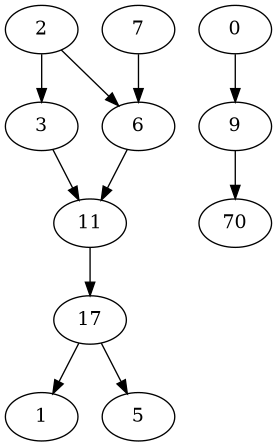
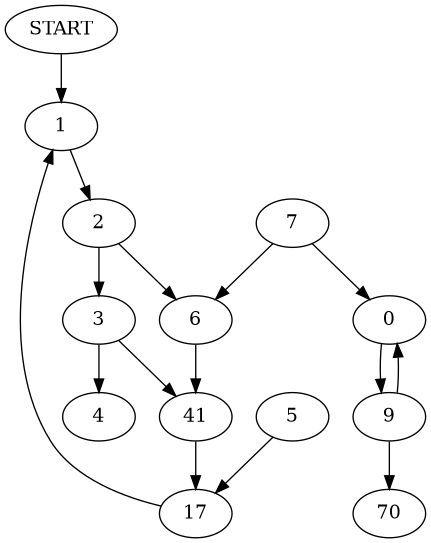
node "START": added
edge "1" -> "2": added
node "11": label "11" -> "41"
edge "7" -> "0": added
edge "17" -> "5": reversed
edge "9" -> "0": added
node "4": added
